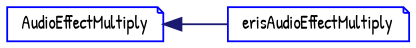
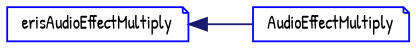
edge "erisAudioEffectMultiply" -> "AudioEffectMultiply": reversed
